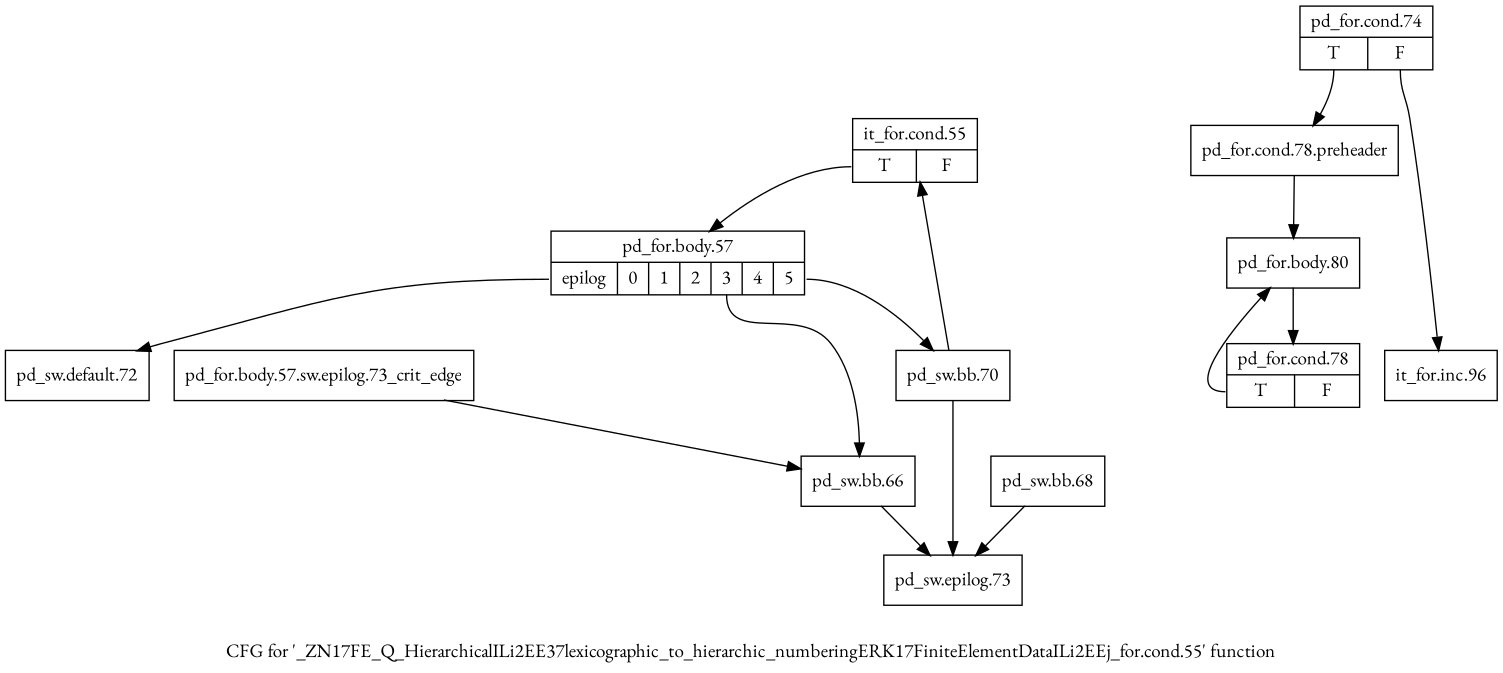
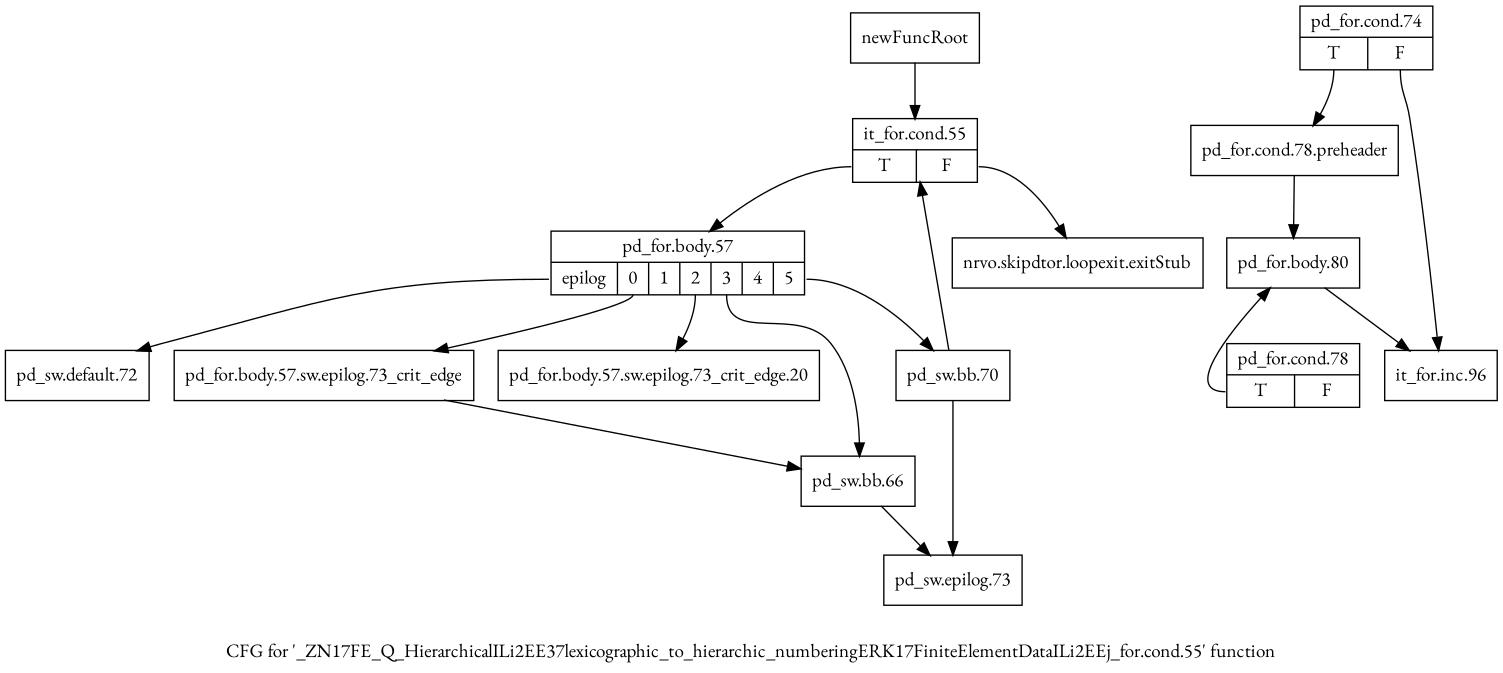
node "newFuncRoot": added
node "nrvo.skipdtor.loopexit.exitStub": added
edge "pd_for.body.80" -> "pd_for.cond.78": now "pd_for.body.80" -> "it_for.inc.96"
edge "pd_for.body.57" -> "pd_for.body.57.sw.epilog.73_crit_edge": added
node "pd_for.body.57.sw.epilog.73_crit_edge.20": added
node "pd_sw.bb.68": removed
